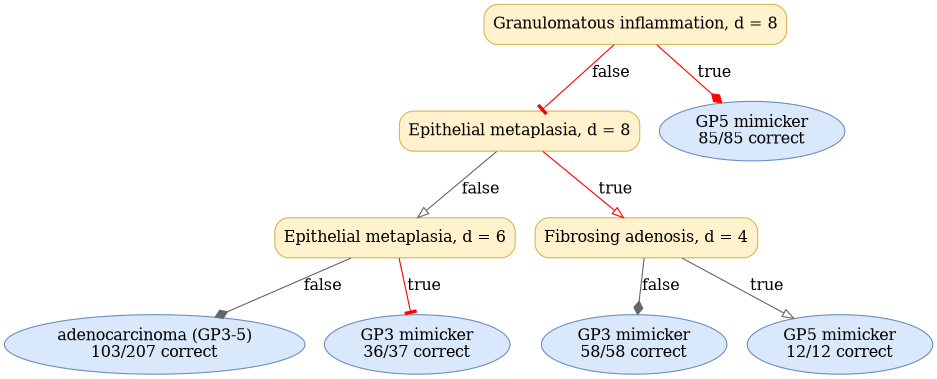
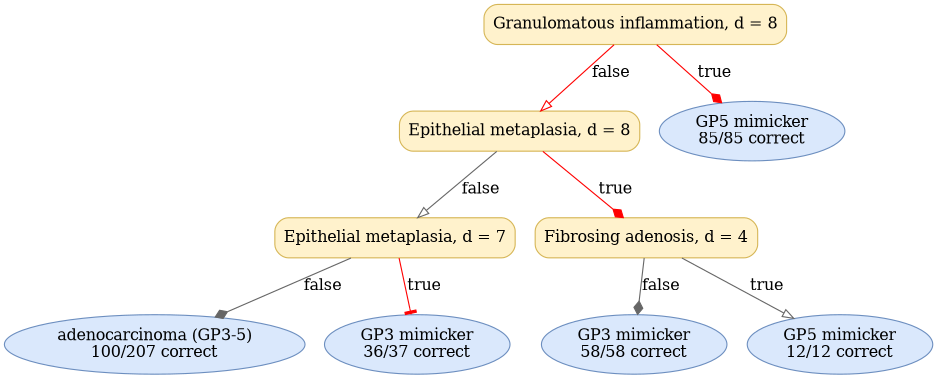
edge "Granulomatous inflammation, d = 8" -> "Epithelial metaplasia, d = 8": arrowhead tee -> onormal
edge "Epithelial metaplasia, d = 8" -> "Fibrosing adenosis, d = 4": arrowhead onormal -> diamond
node "Epithelial metaplasia, d = 6": label "Epithelial metaplasia, d = 6" -> "Epithelial metaplasia, d = 7"
node "adenocarcinoma (GP3-5)": text "103/207 correct" -> "100/207 correct"
